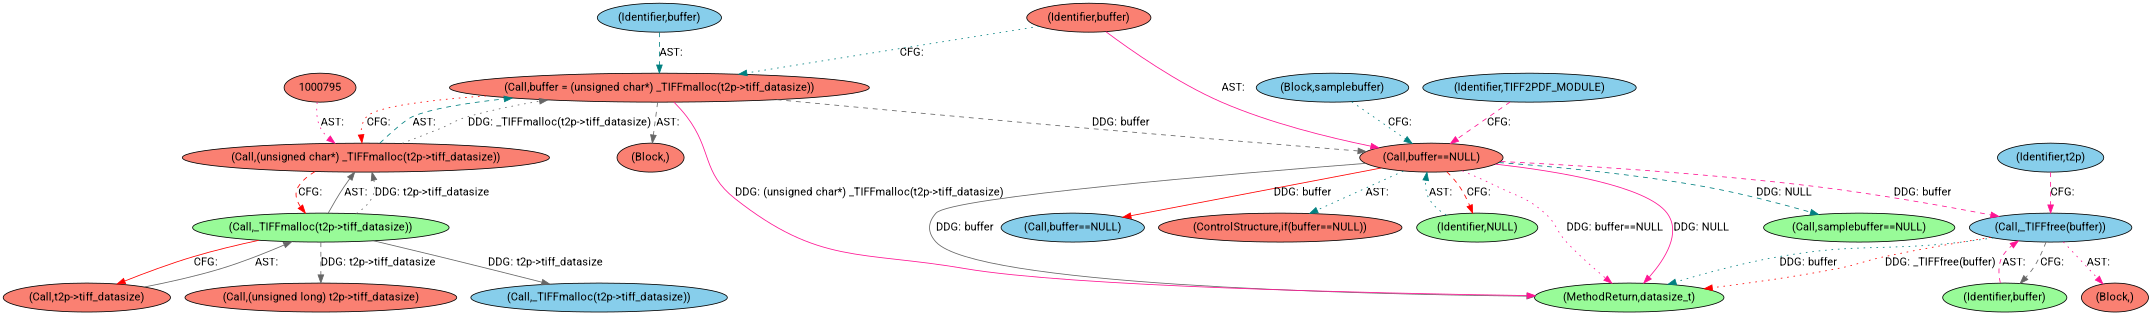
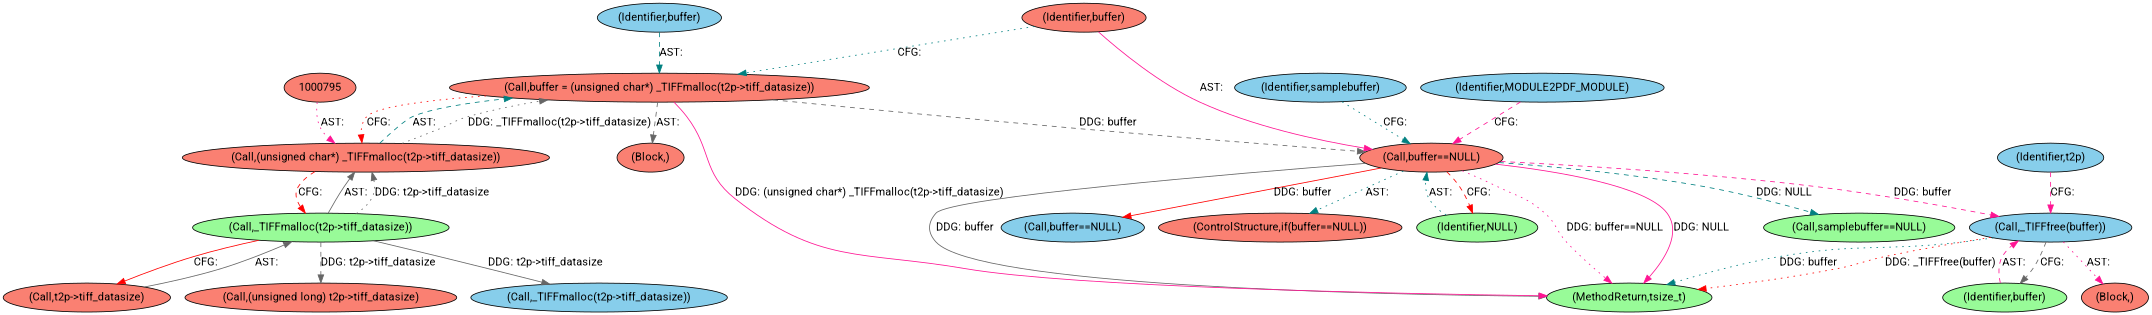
node "(Block,samplebuffer)": label "(Block,samplebuffer)" -> "(Identifier,samplebuffer)"
node "(Identifier,TIFF2PDF_MODULE)": label "(Identifier,TIFF2PDF_MODULE)" -> "(Identifier,MODULE2PDF_MODULE)"
node "(MethodReturn,datasize_t)": label "(MethodReturn,datasize_t)" -> "(MethodReturn,tsize_t)"
